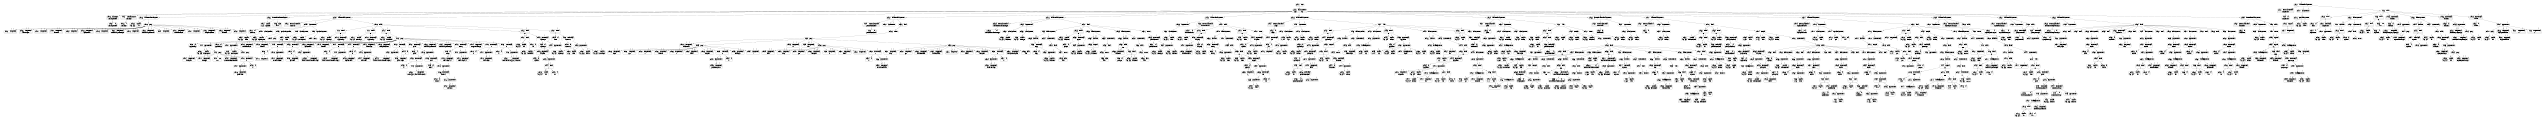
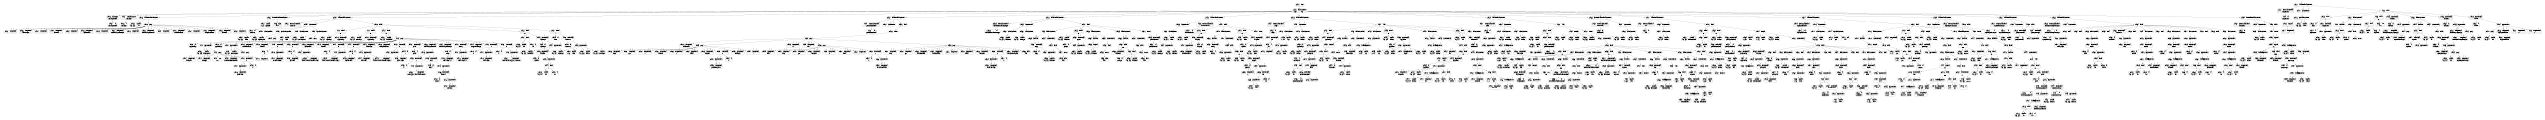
node "209674": text "get_field_name" -> "name_field_name"
